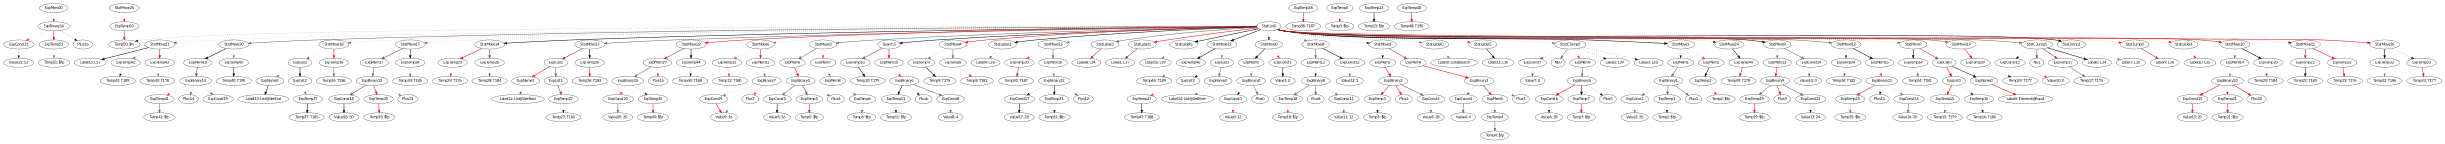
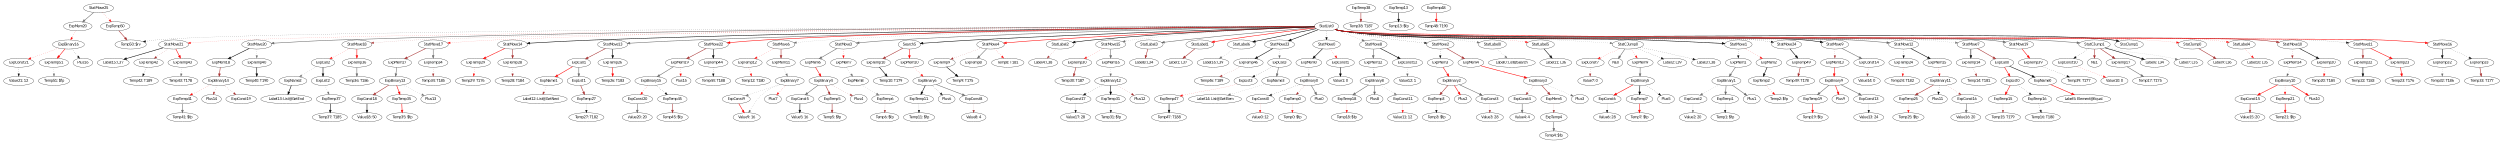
edge "StatMove25" -> "ExpMem20": added
edge "StatMove17" -> "ExpTemp34": color black -> gray40
edge "ExpTemp8" -> "Temp8: T181": now "StatMove4" -> "Temp8: T181"
edge "ExpBinary0" -> "ExpTemp0": added
edge "ExpConst17" -> "Value17: 28": style bold -> dotted
